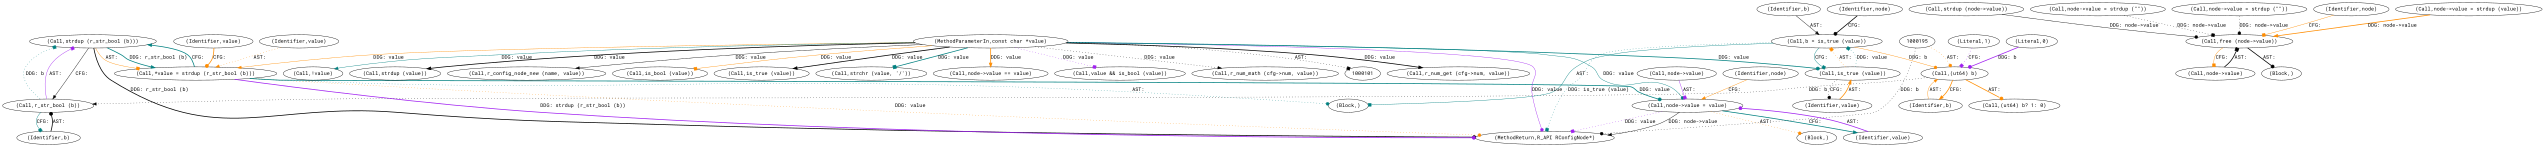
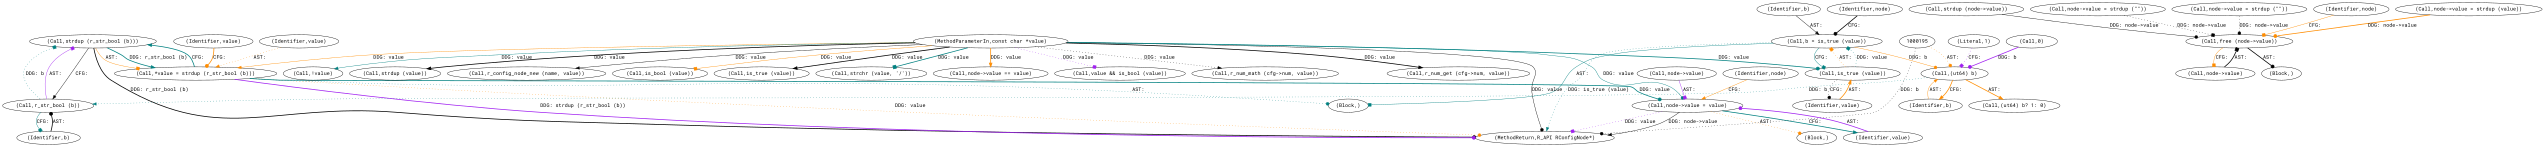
edge "(Call,node->value = strdup (value))" -> "(Call,free (node->value))": arrowhead normal -> dot
node "(Literal,0)": label "(Literal,0)" -> "(Call,0)"
edge "(Call,b = is_true (value))" -> "(MethodReturn,R_API RConfigNode*)": arrowhead box -> normal
edge "(MethodParameterIn,const char *value)" -> "(MethodReturn,R_API RConfigNode*)": color purple -> black
node "1000101": removed
edge "(Call,(ut64) b)" -> "(Call,(ut64) b? 1: 0)": arrowhead dot -> normal
edge "(Call,(ut64) b)" -> "(Call,r_str_bool (b))": color black -> teal
